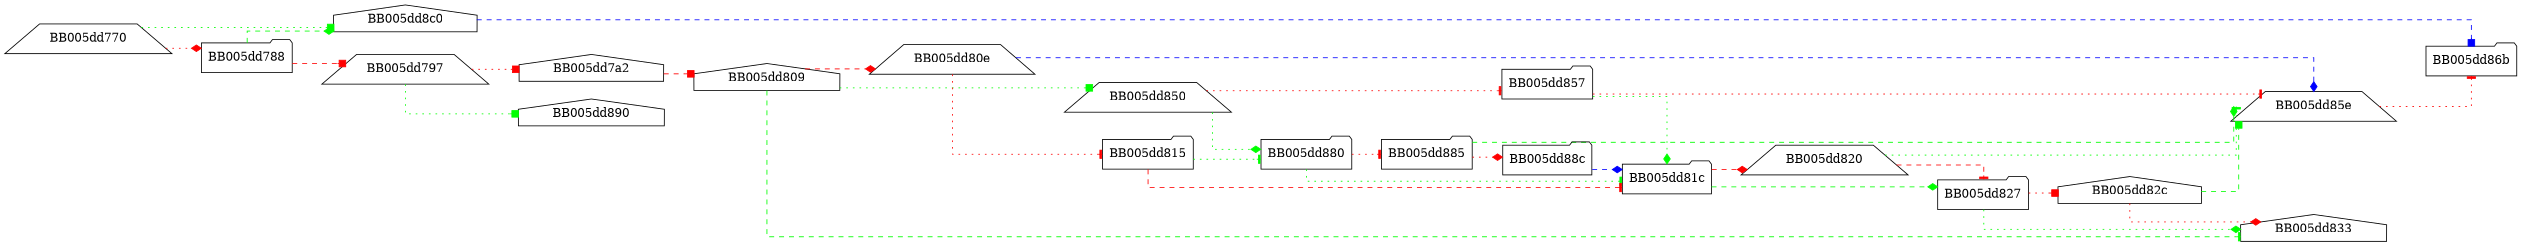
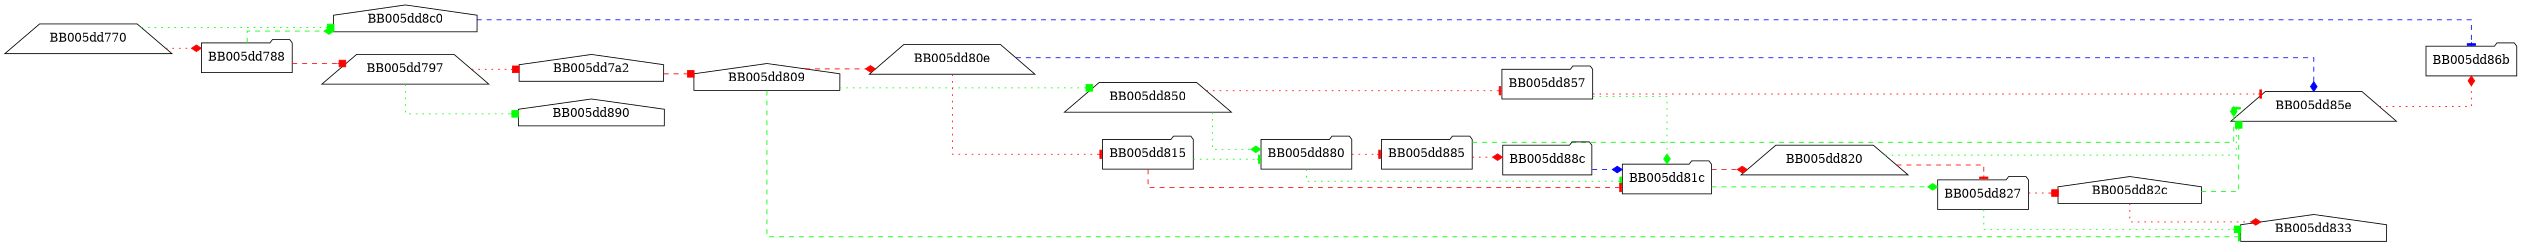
edge "BB005dd8c0" -> "BB005dd86b": arrowhead box -> tee
edge "BB005dd85e" -> "BB005dd86b": arrowhead tee -> diamond
edge "BB005dd827" -> "BB005dd833": arrowhead diamond -> box
